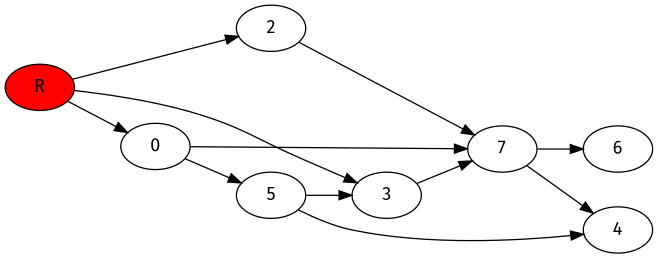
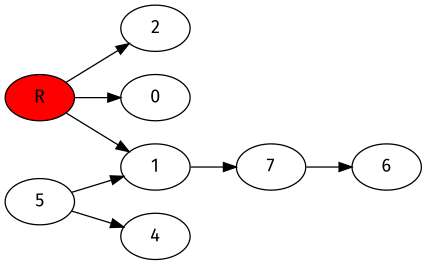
edge "2" -> "7": removed
edge "0" -> "7": removed
edge "0" -> "5": removed
edge "7" -> "4": removed
node "3": label "3" -> "1"
